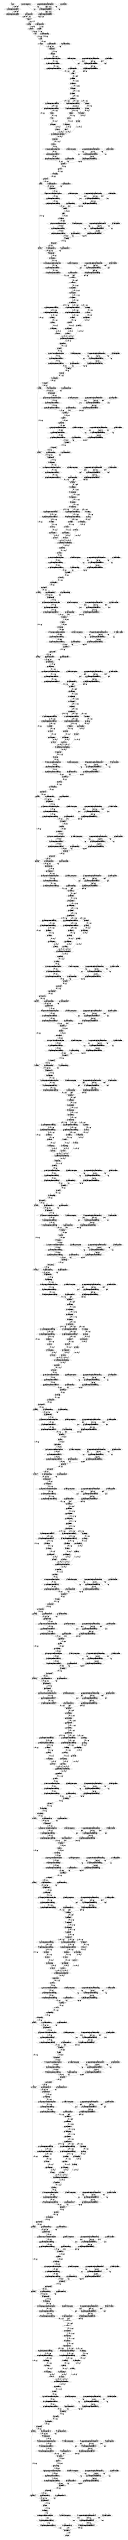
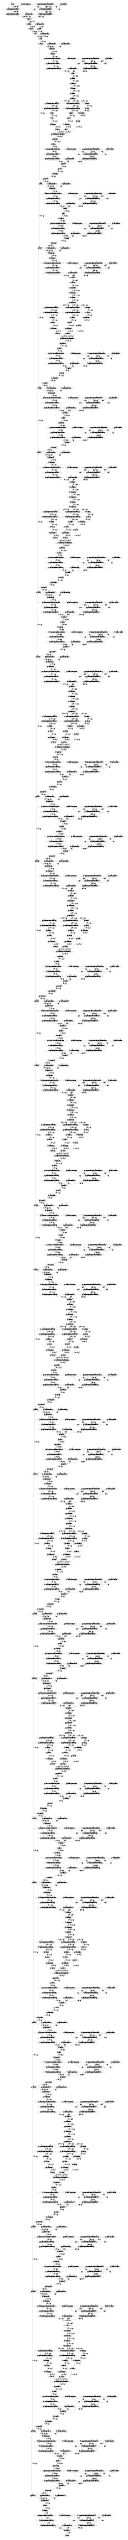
edge "40 quantize_per_tensor_default_3" -> "41 dequantize_per_tensor_default_3": label "(768, 3, 16, 16)" -> "(3, 197, 1, 768)"
